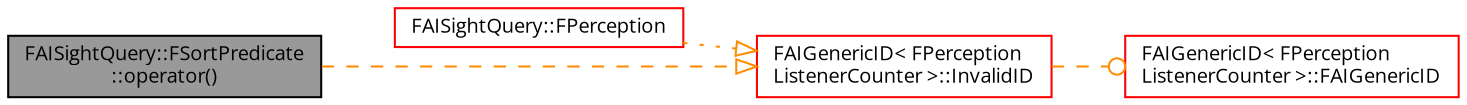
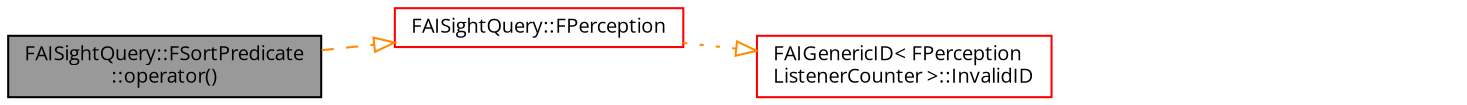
edge "FAISightQuery::FSortPredicate ::operator()" -> "FAIGenericID< FPerception ListenerCounter >::InvalidID": now "FAISightQuery::FSortPredicate ::operator()" -> "FAISightQuery::FPerception"
node "FAIGenericID< FPerception ListenerCounter >::FAIGenericID": removed
